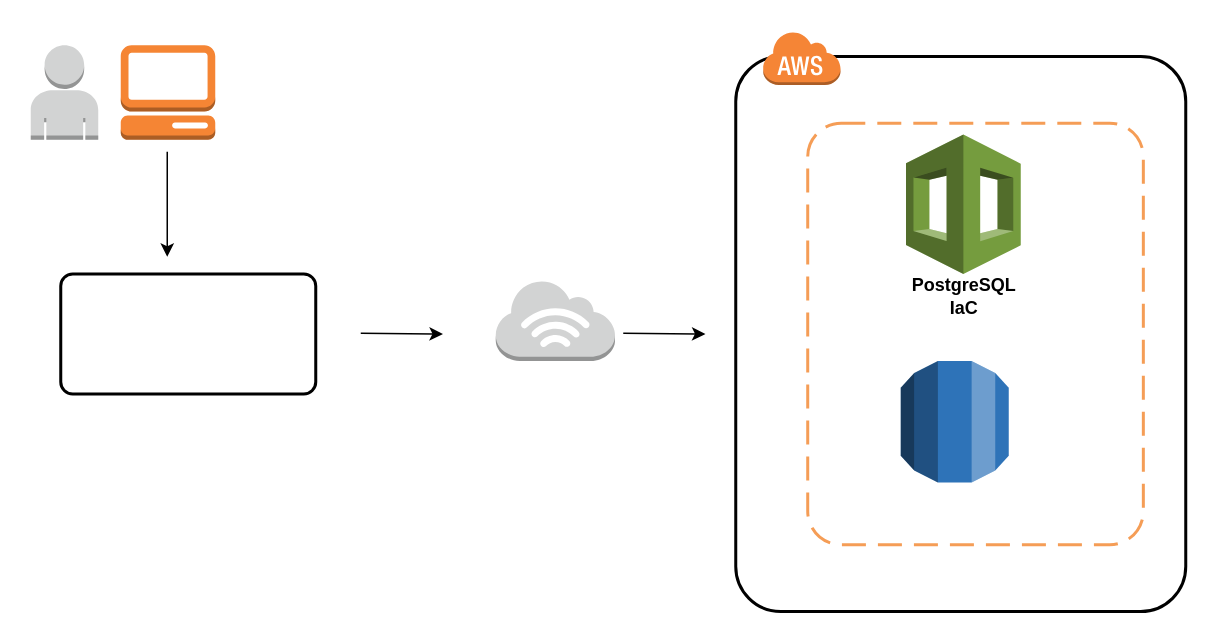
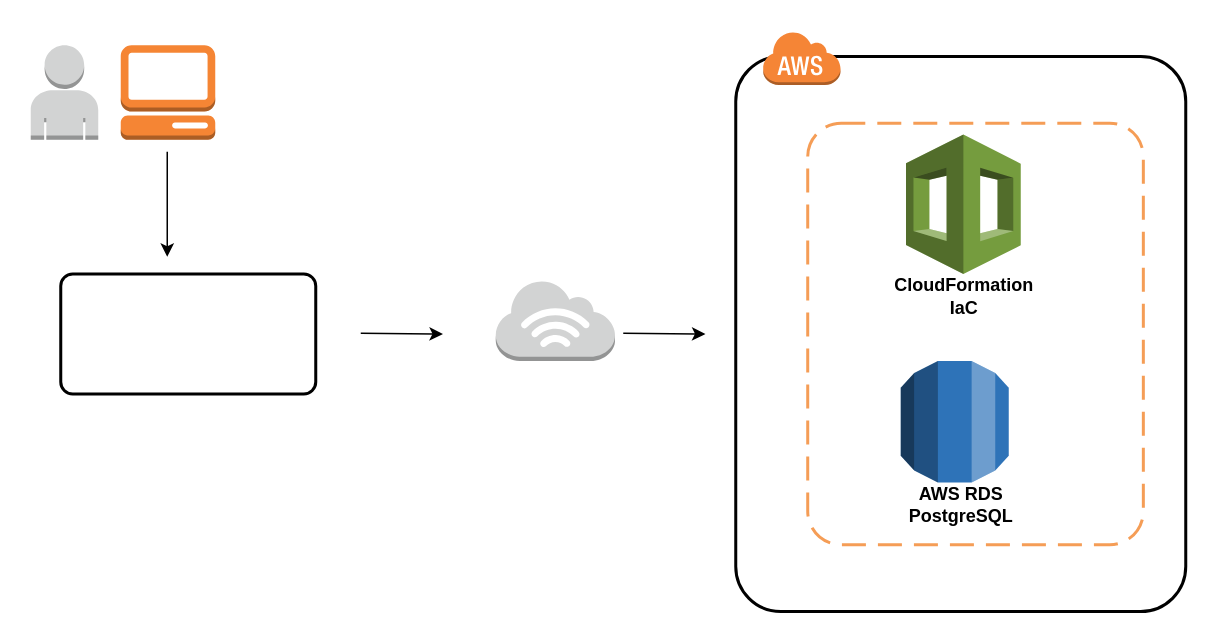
node "PostgreSQL IaC": label "PostgreSQL IaC" -> "CloudFormation IaC"
node "AWS RDS PostgreSQL": added
